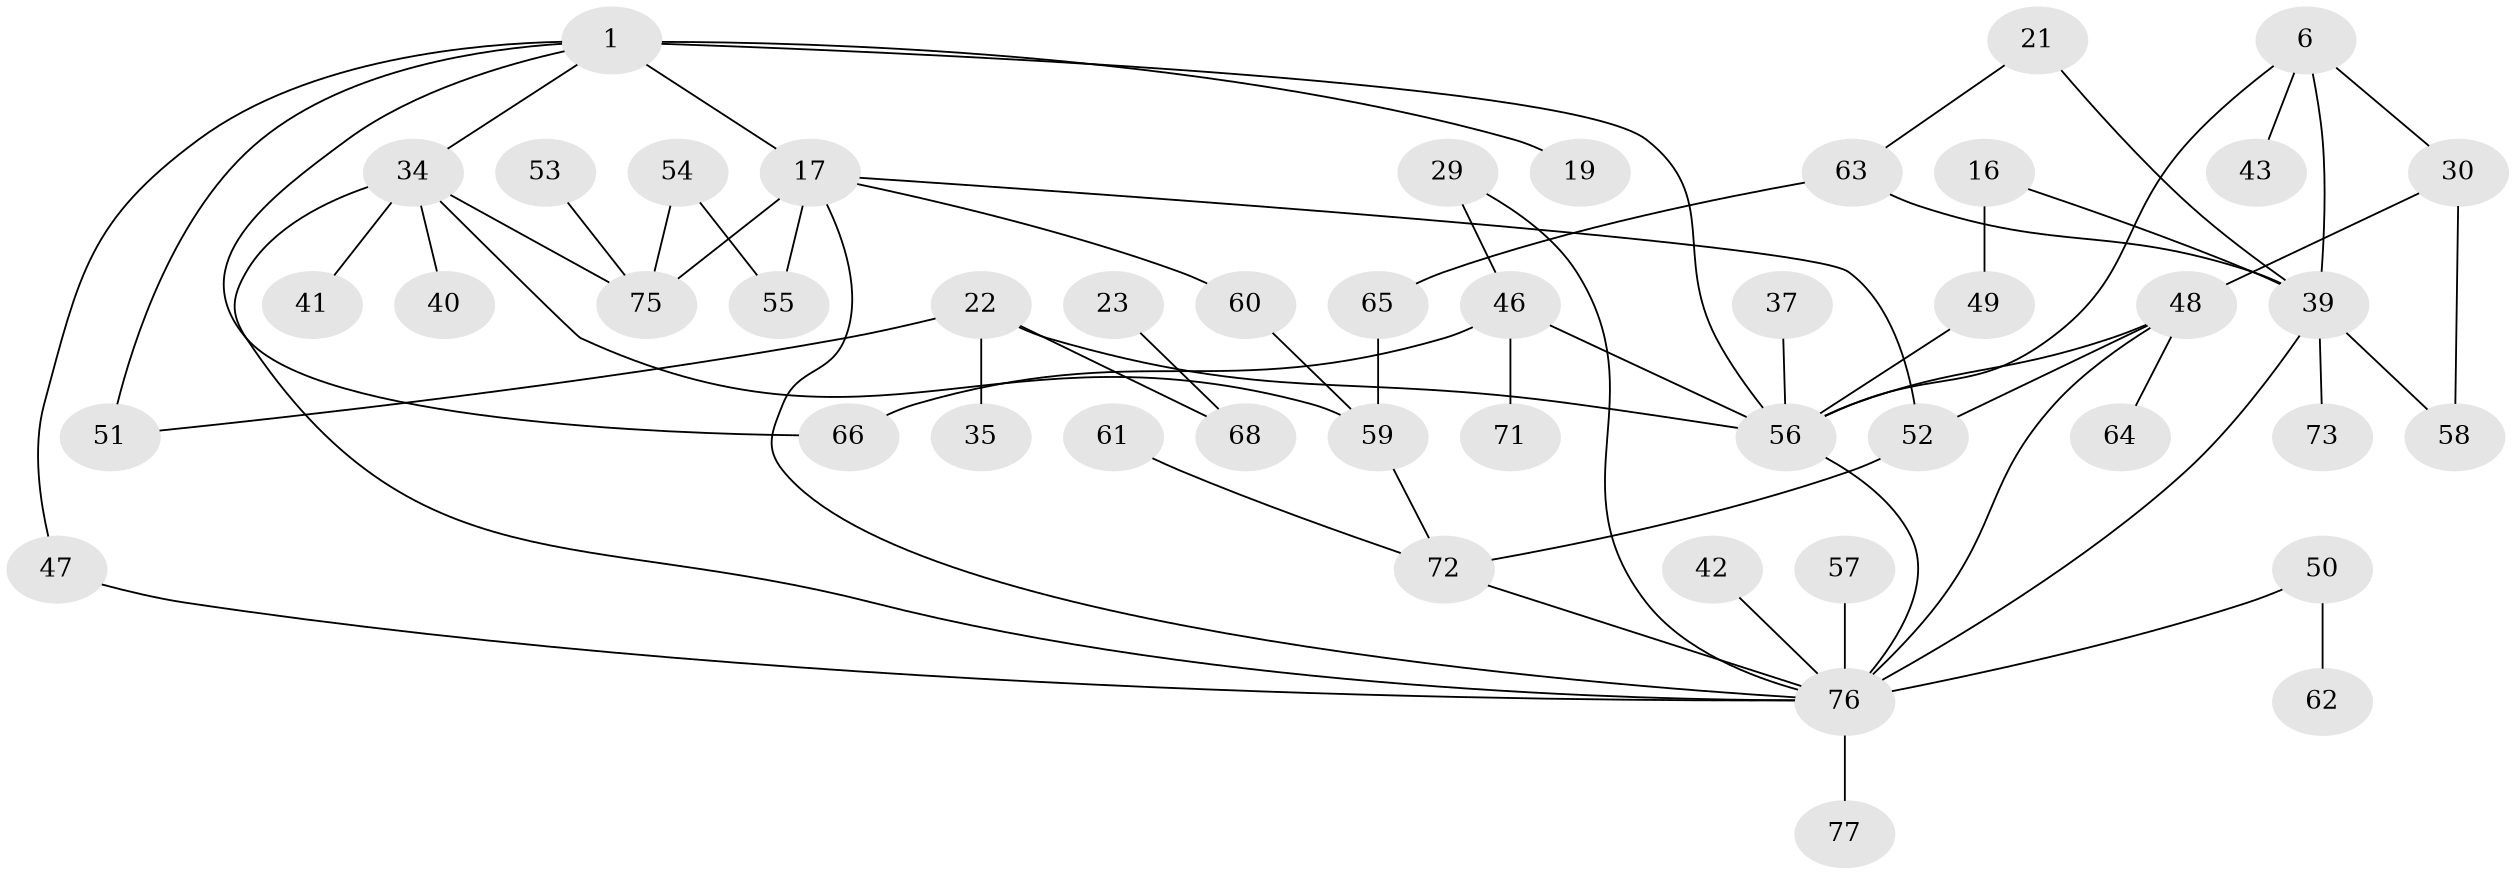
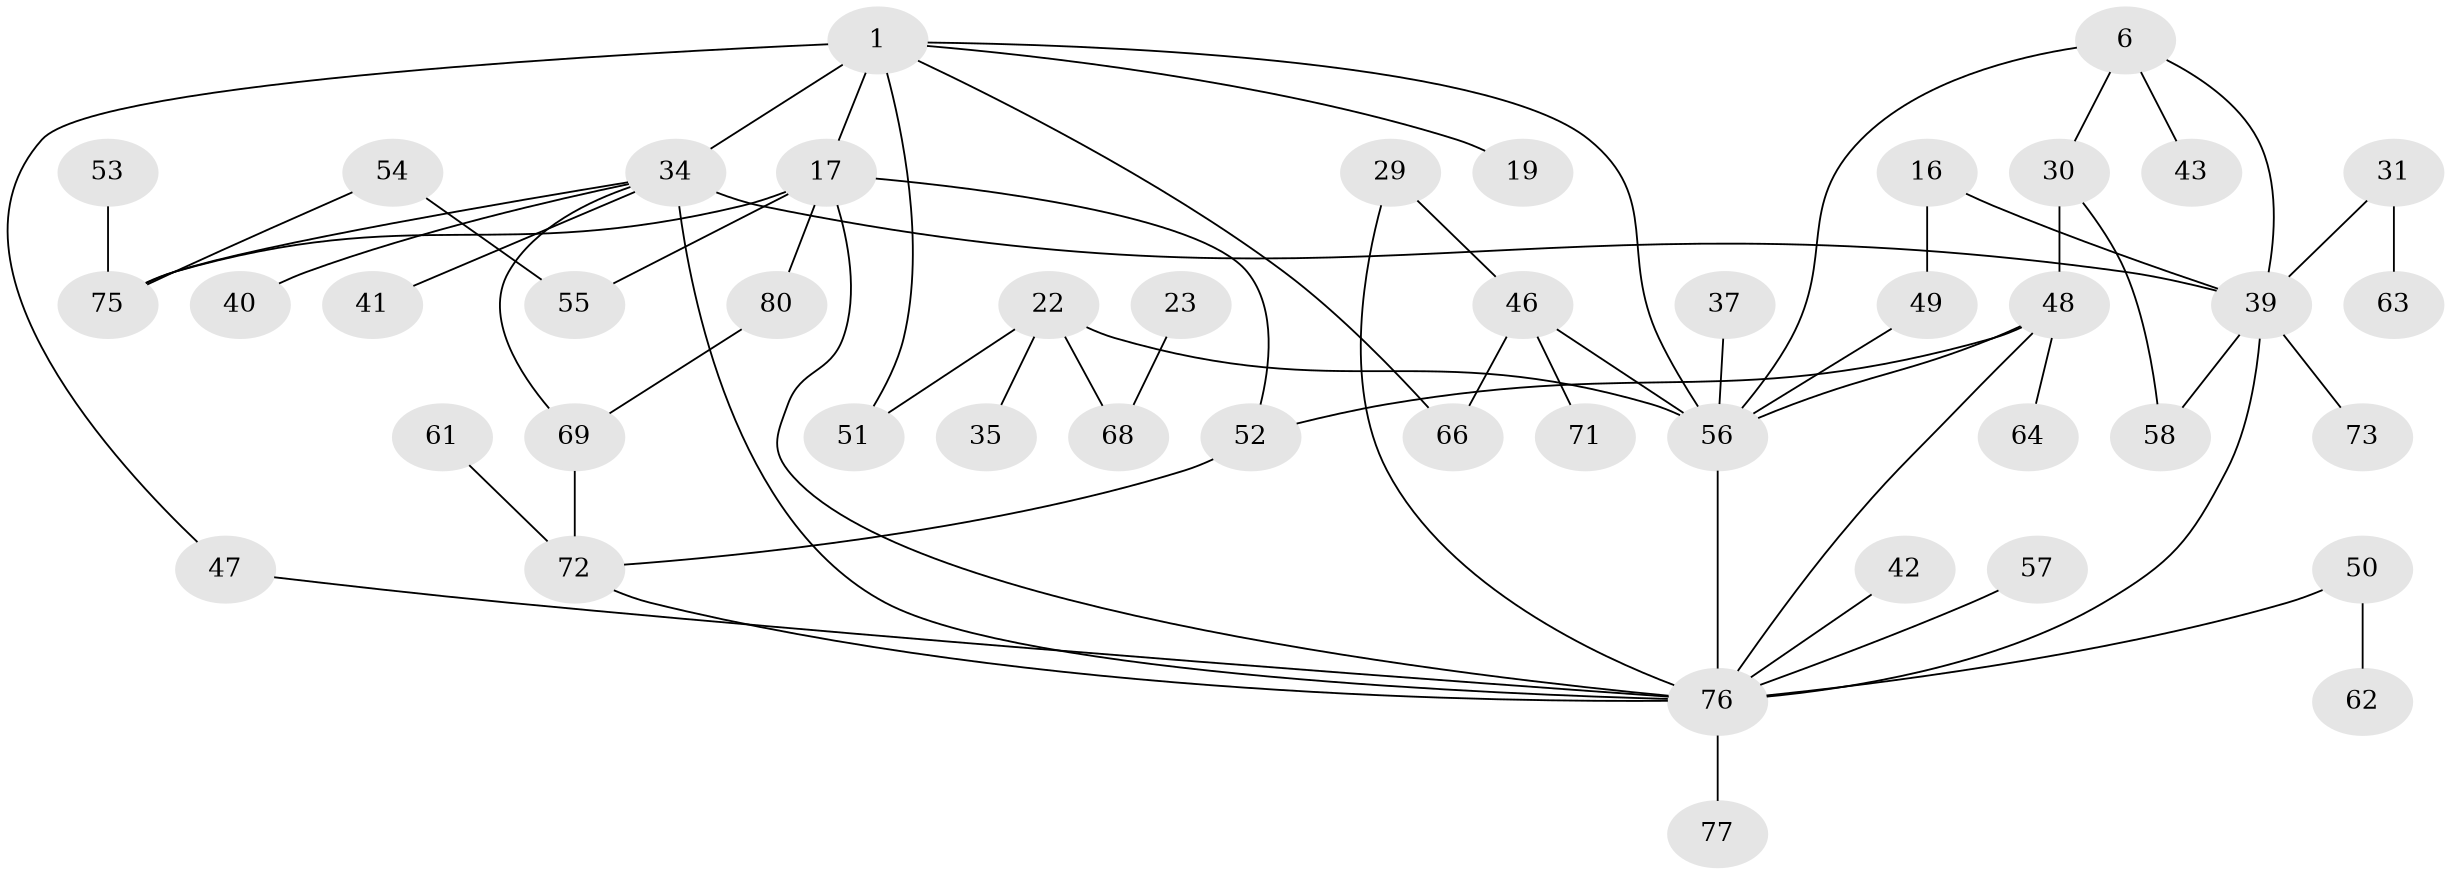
node "21": label "21" -> "31"
edge "63" -- "39": now "34" -- "39"
node "60": label "60" -> "80"
node "65": removed
node "59": label "59" -> "69"
